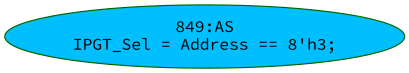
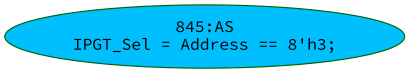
node "849:AS IPGT_Sel = Address == 8'h3;": label "849:AS IPGT_Sel = Address == 8'h3;" -> "845:AS IPGT_Sel = Address == 8'h3;"
